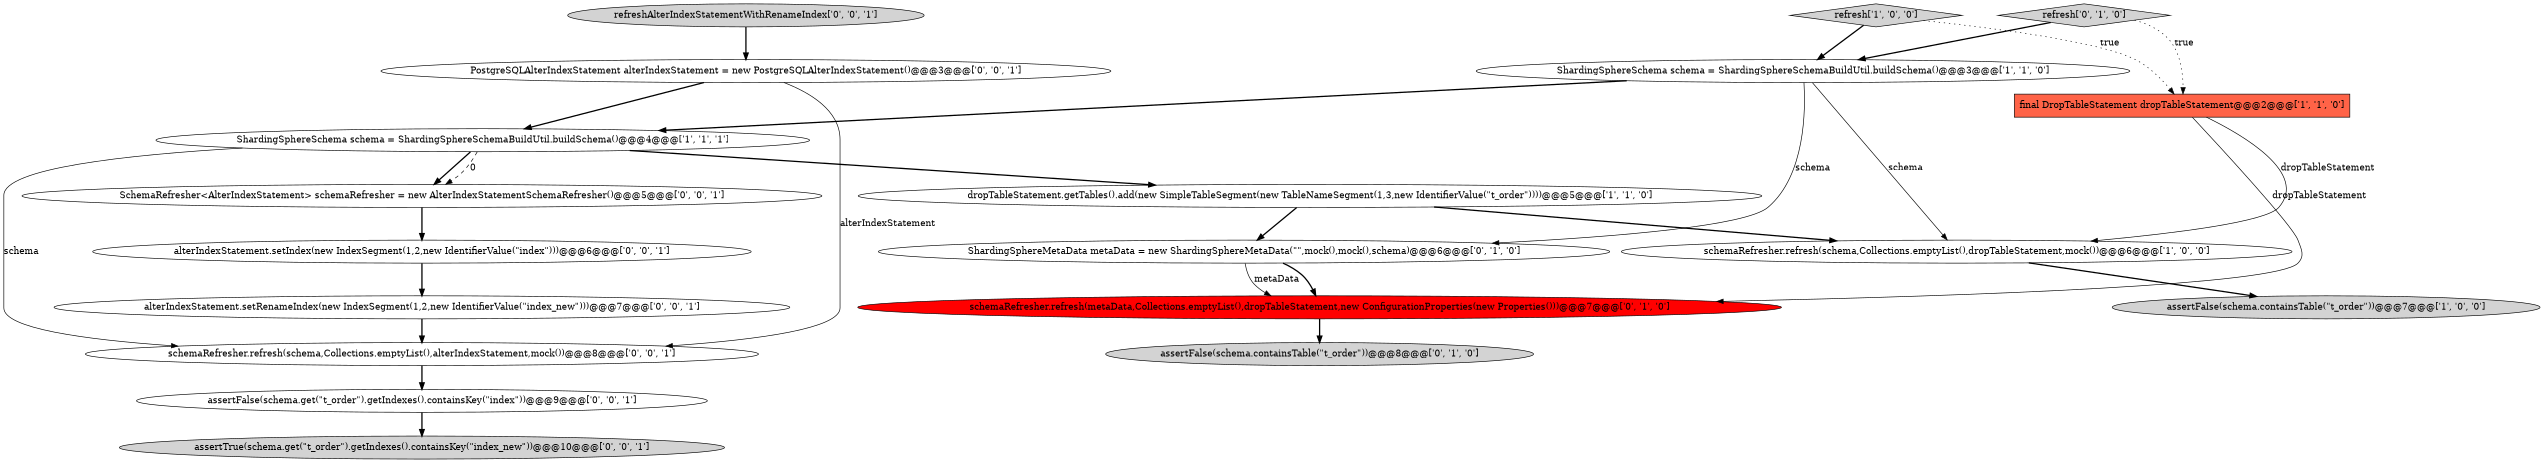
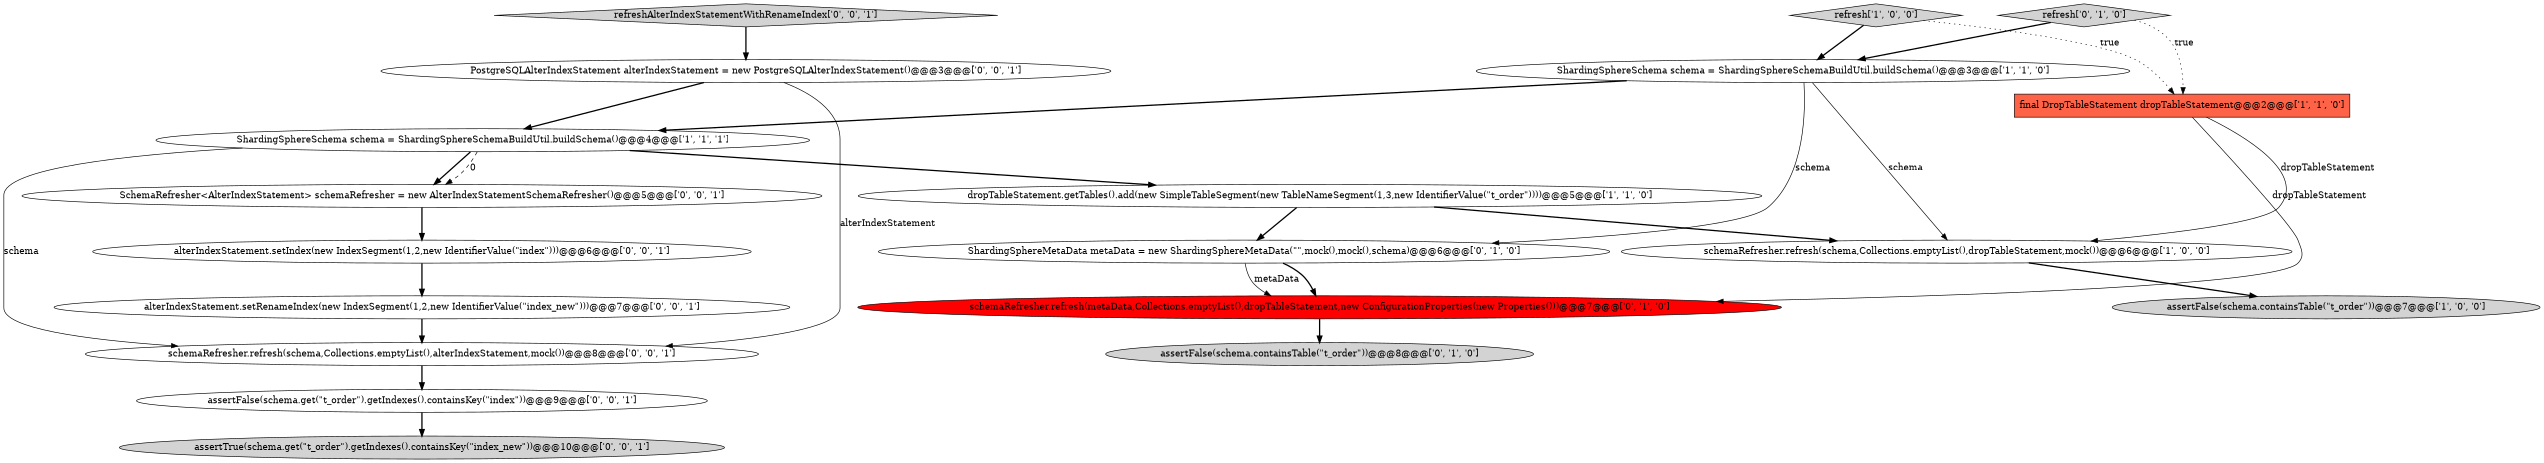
node "refreshAlterIndexStatementWithRenameIndex['0', '0', '1']": shape ellipse -> diamond
